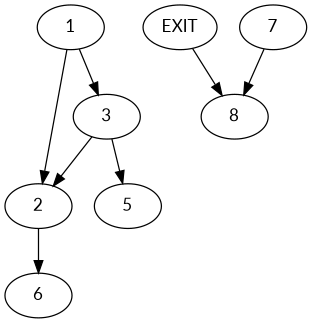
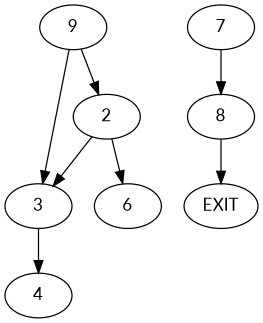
node "1": label "1" -> "9"
edge "EXIT" -> "8": reversed
edge "3" -> "2": reversed
node "5": label "5" -> "4"
